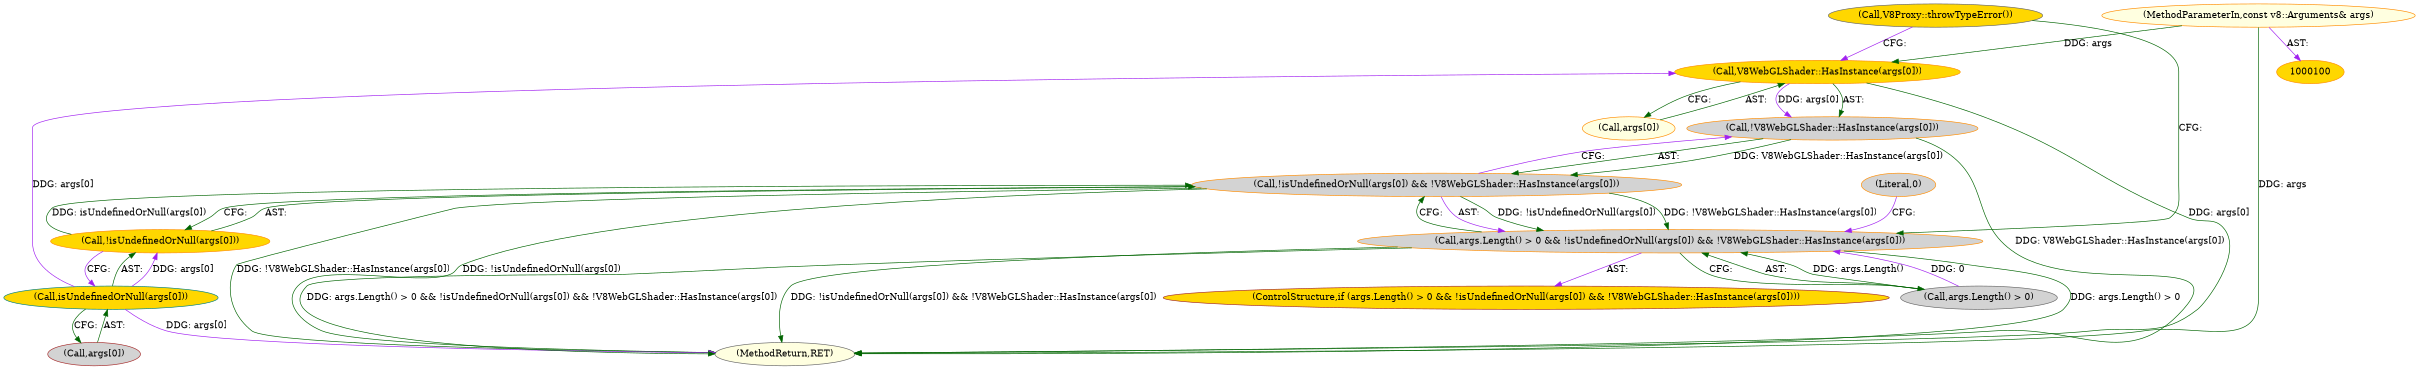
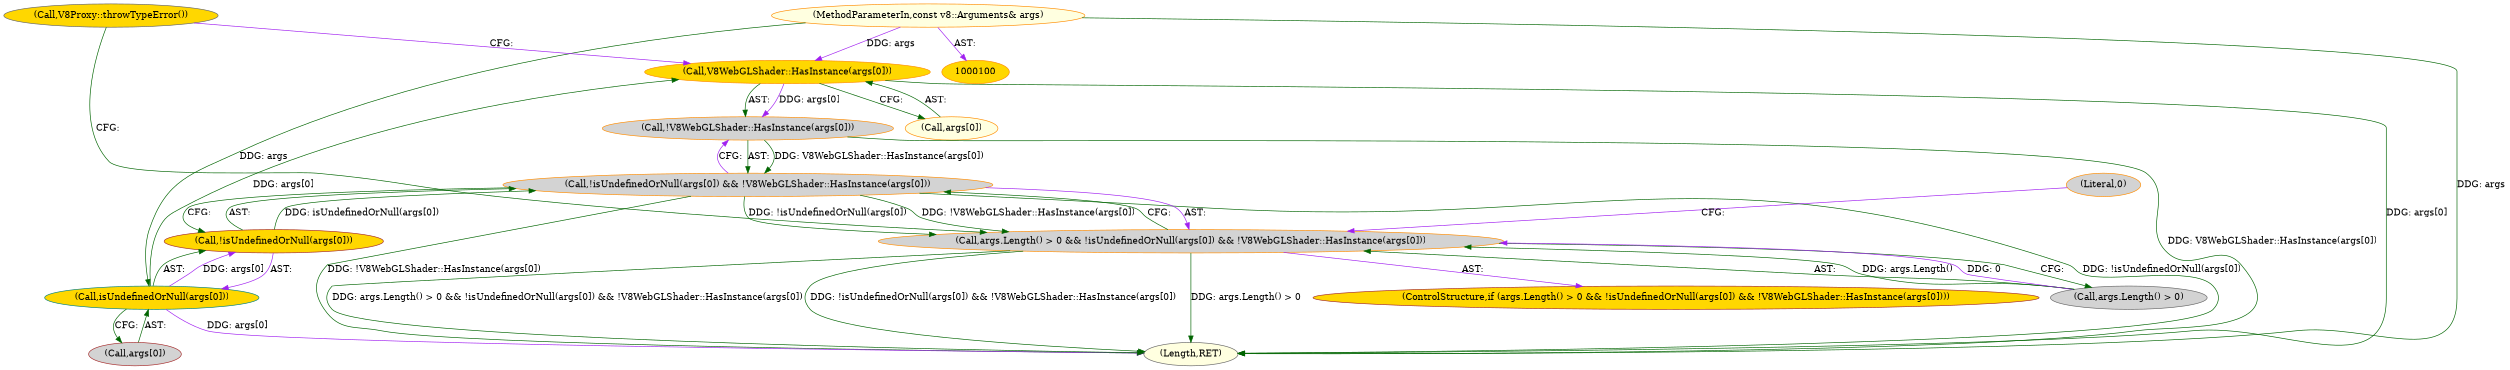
edge "(MethodParameterIn,const v8::Arguments& args)" -> "(Call,V8WebGLShader::HasInstance(args[0]))": color darkgreen -> purple
edge "(MethodParameterIn,const v8::Arguments& args)" -> "(Call,isUndefinedOrNull(args[0]))": added, label "DDG: args"
edge "(Call,isUndefinedOrNull(args[0]))" -> "(Call,V8WebGLShader::HasInstance(args[0]))": color purple -> darkgreen
node "(Call,!isUndefinedOrNull(args[0]))": color darkorange -> brown
edge "(Call,!isUndefinedOrNull(args[0]))" -> "(Call,isUndefinedOrNull(args[0]))": label "CFG: " -> "AST: "
node "(MethodReturn,RET)": label "(MethodReturn,RET)" -> "(Length,RET)"
